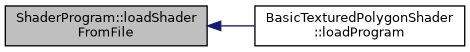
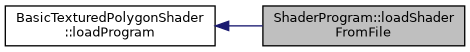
edge "BasicTexturedPolygonShader ::loadProgram" -> "ShaderProgram::loadShader FromFile": reversed
